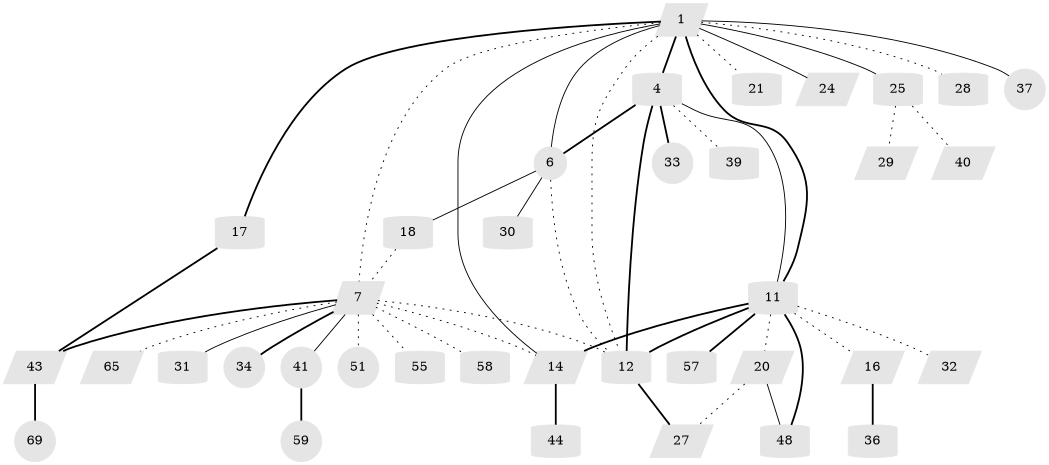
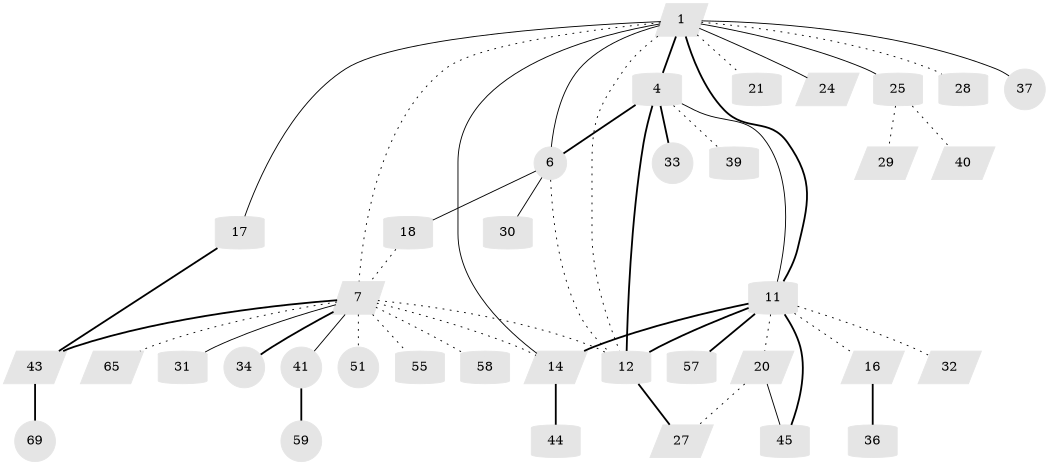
edge "1" -- "17": style bold -> solid
node "48": label "48" -> "45"
